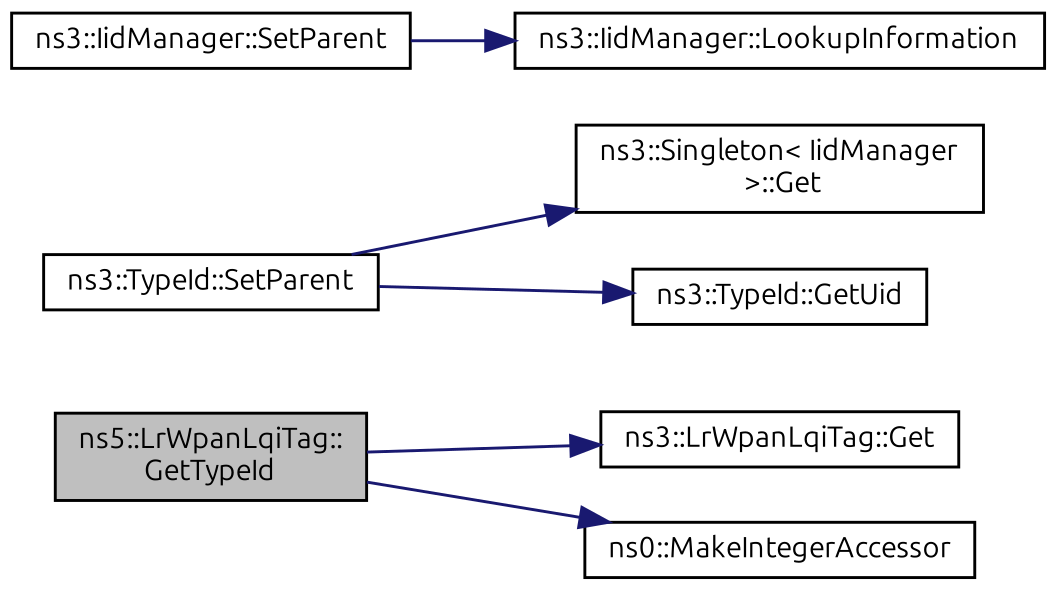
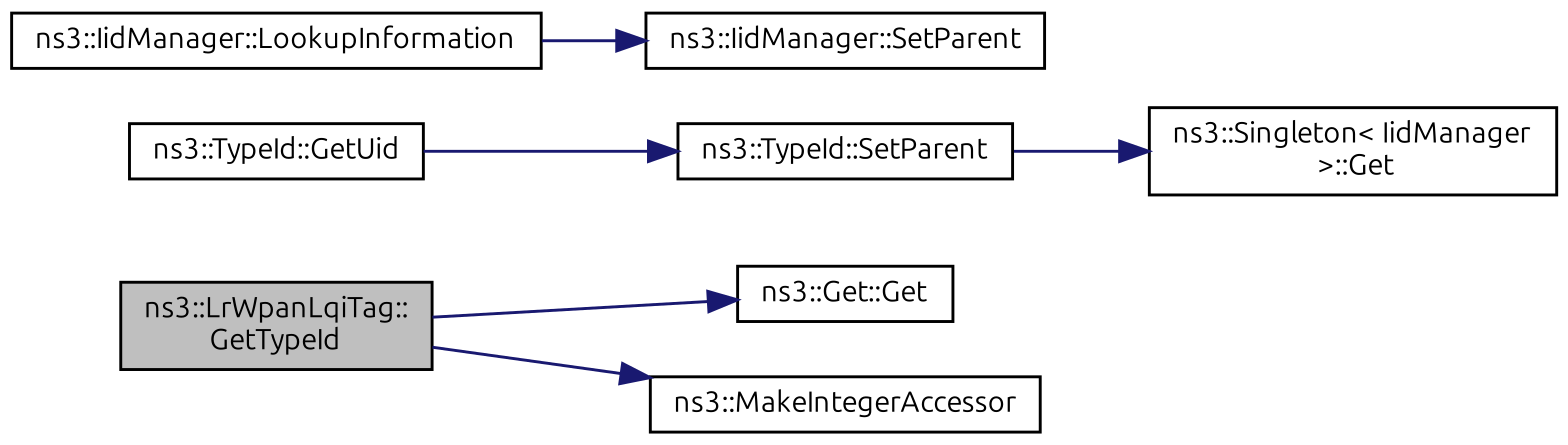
edge "ns3::IidManager::SetParent" -> "ns3::IidManager::LookupInformation": reversed
edge "ns3::TypeId::SetParent" -> "ns3::TypeId::GetUid": reversed
node "ns3::LrWpanLqiTag::Get": label "ns3::LrWpanLqiTag::Get" -> "ns3::Get::Get"
node "ns5::LrWpanLqiTag:: GetTypeId": label "ns5::LrWpanLqiTag:: GetTypeId" -> "ns3::LrWpanLqiTag:: GetTypeId"
node "ns0::MakeIntegerAccessor": label "ns0::MakeIntegerAccessor" -> "ns3::MakeIntegerAccessor"
